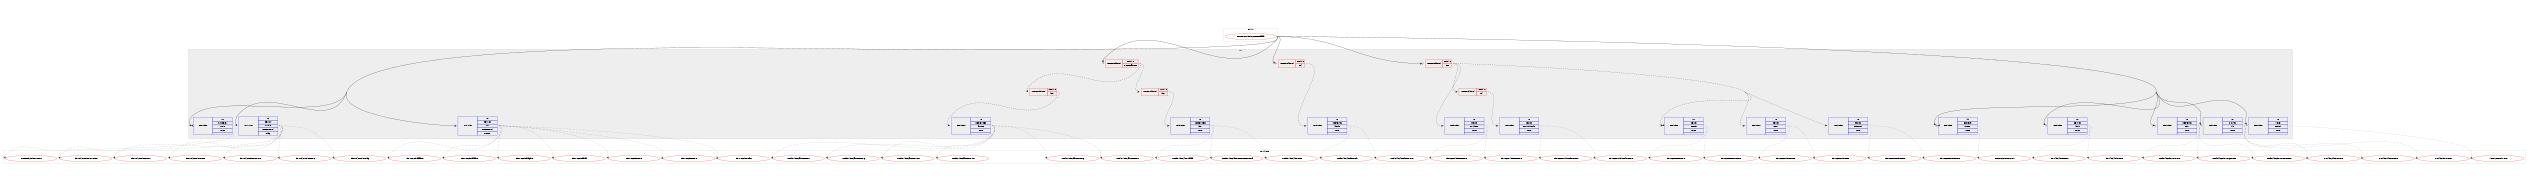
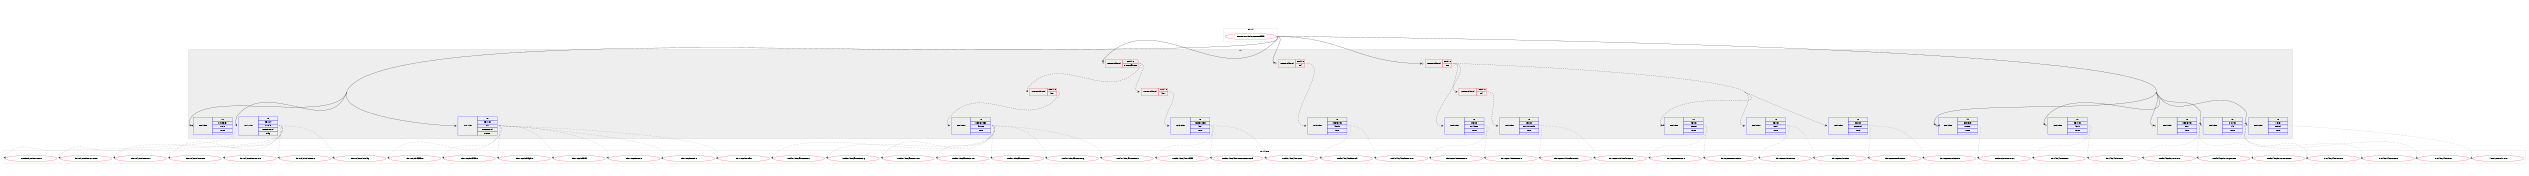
node "media-video/ffmpeg-3.3.8": added
node "sys-libs/dev-1.2.11": label "sys-libs/dev-1.2.11" -> "sys-libs/zlib-1.2.11"
